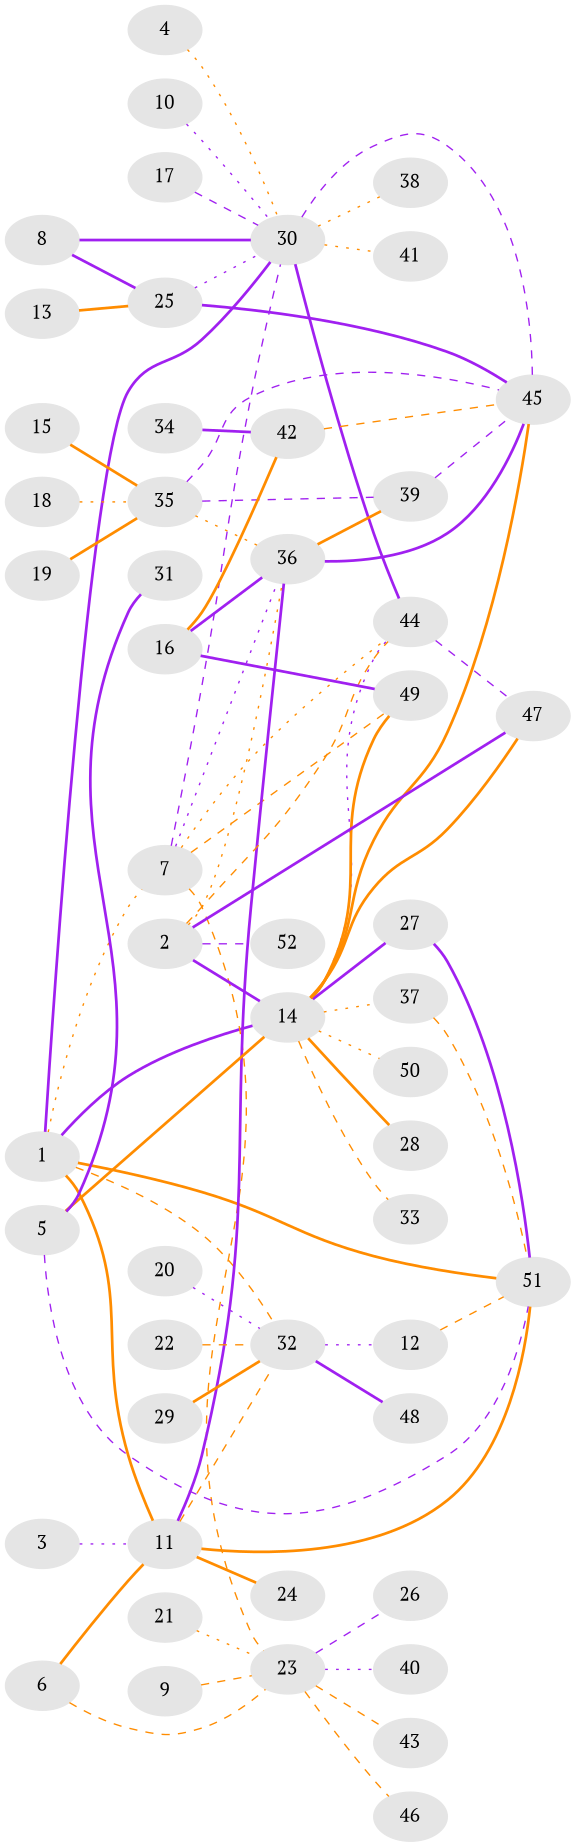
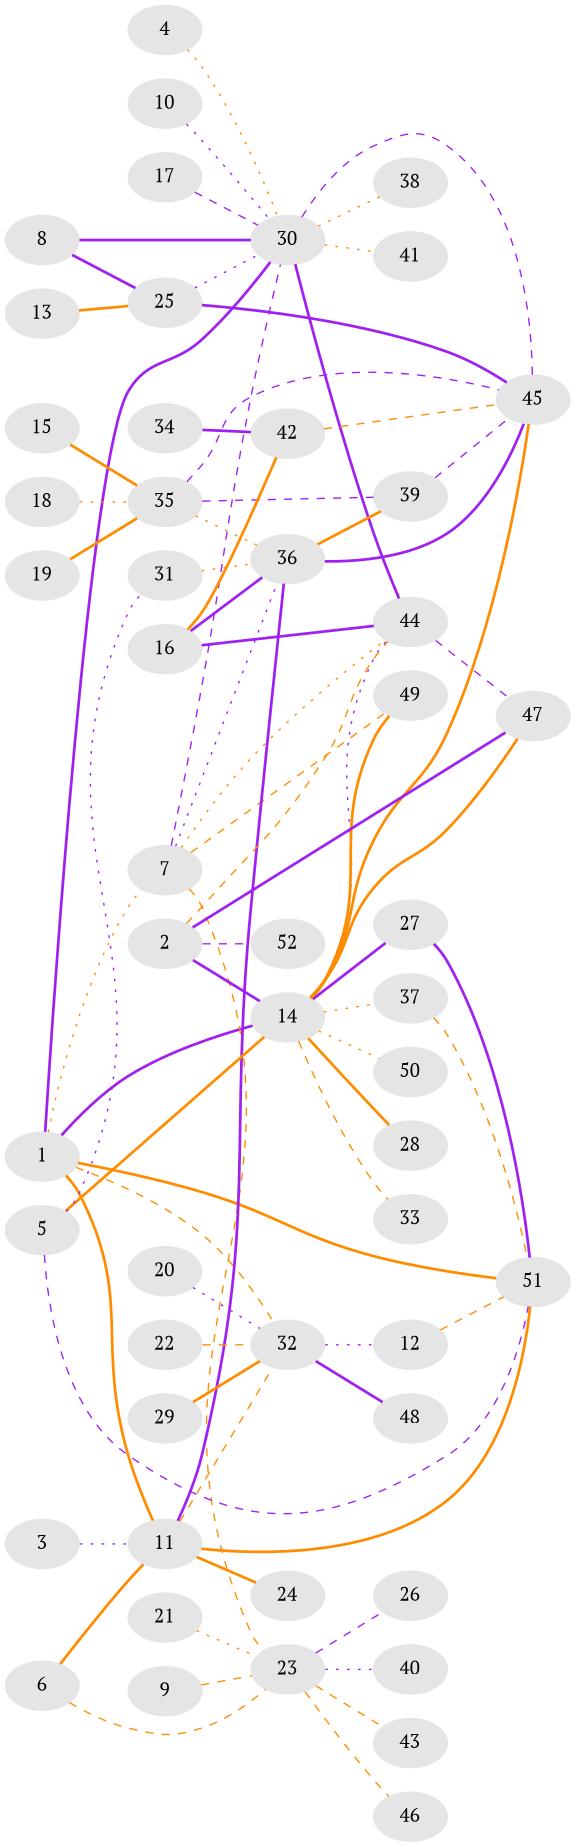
edge "16" -- "49": now "16" -- "44"
edge "36" -- "2": now "36" -- "31"
edge "31" -- "5": style bold -> dotted
